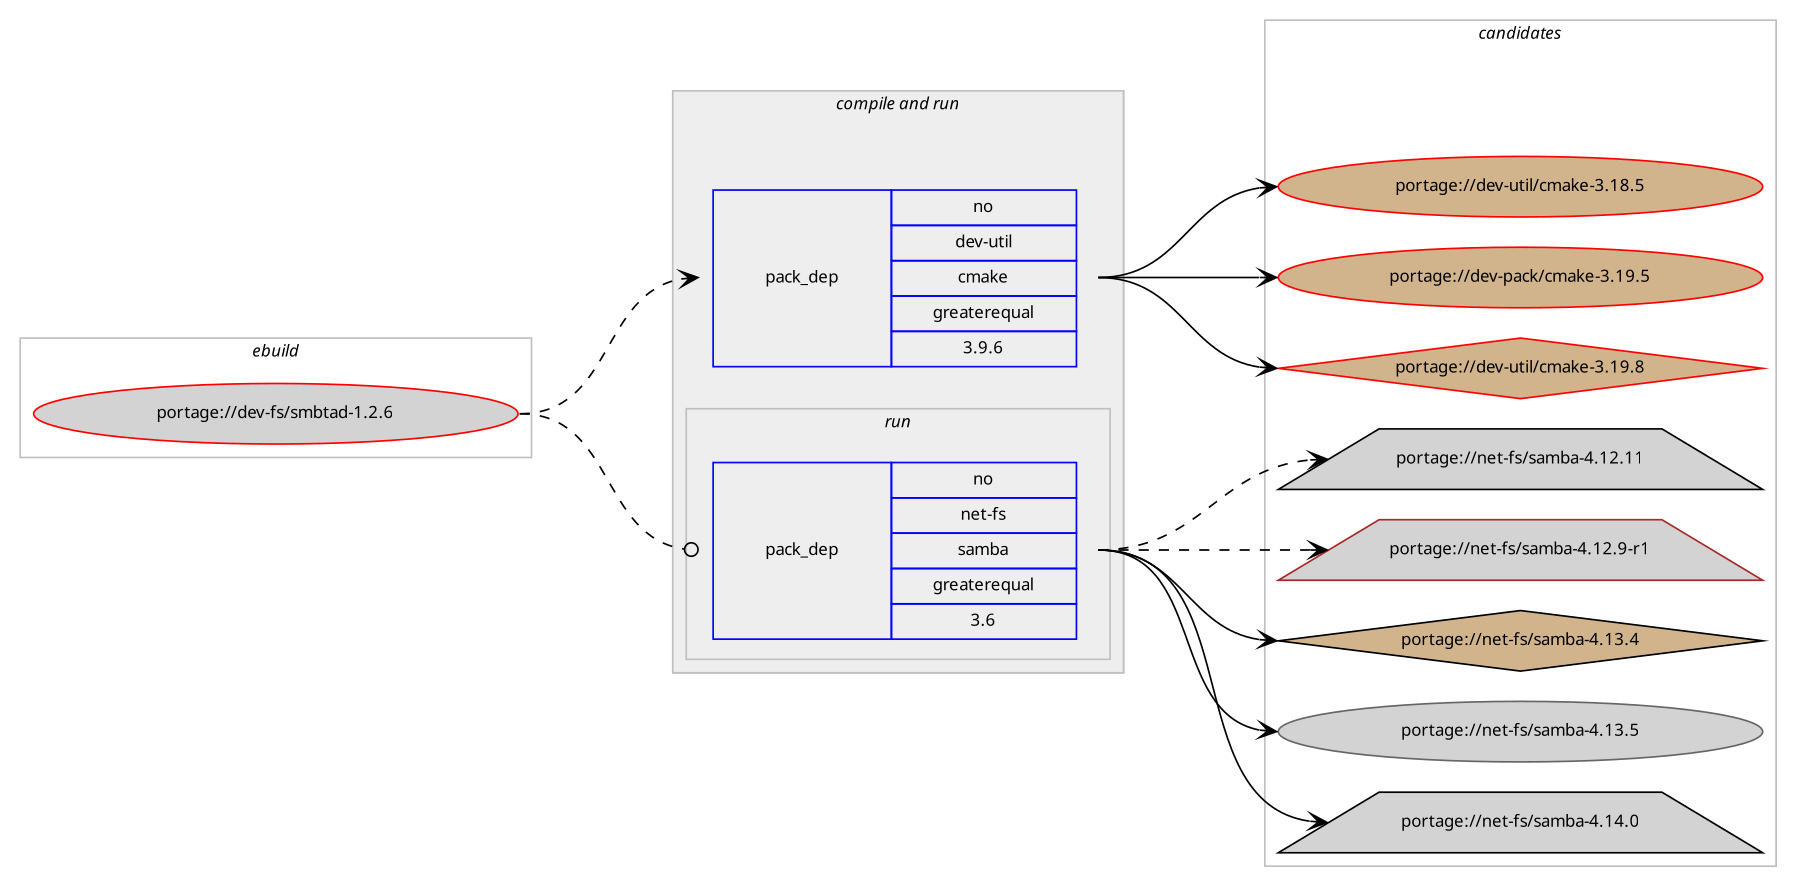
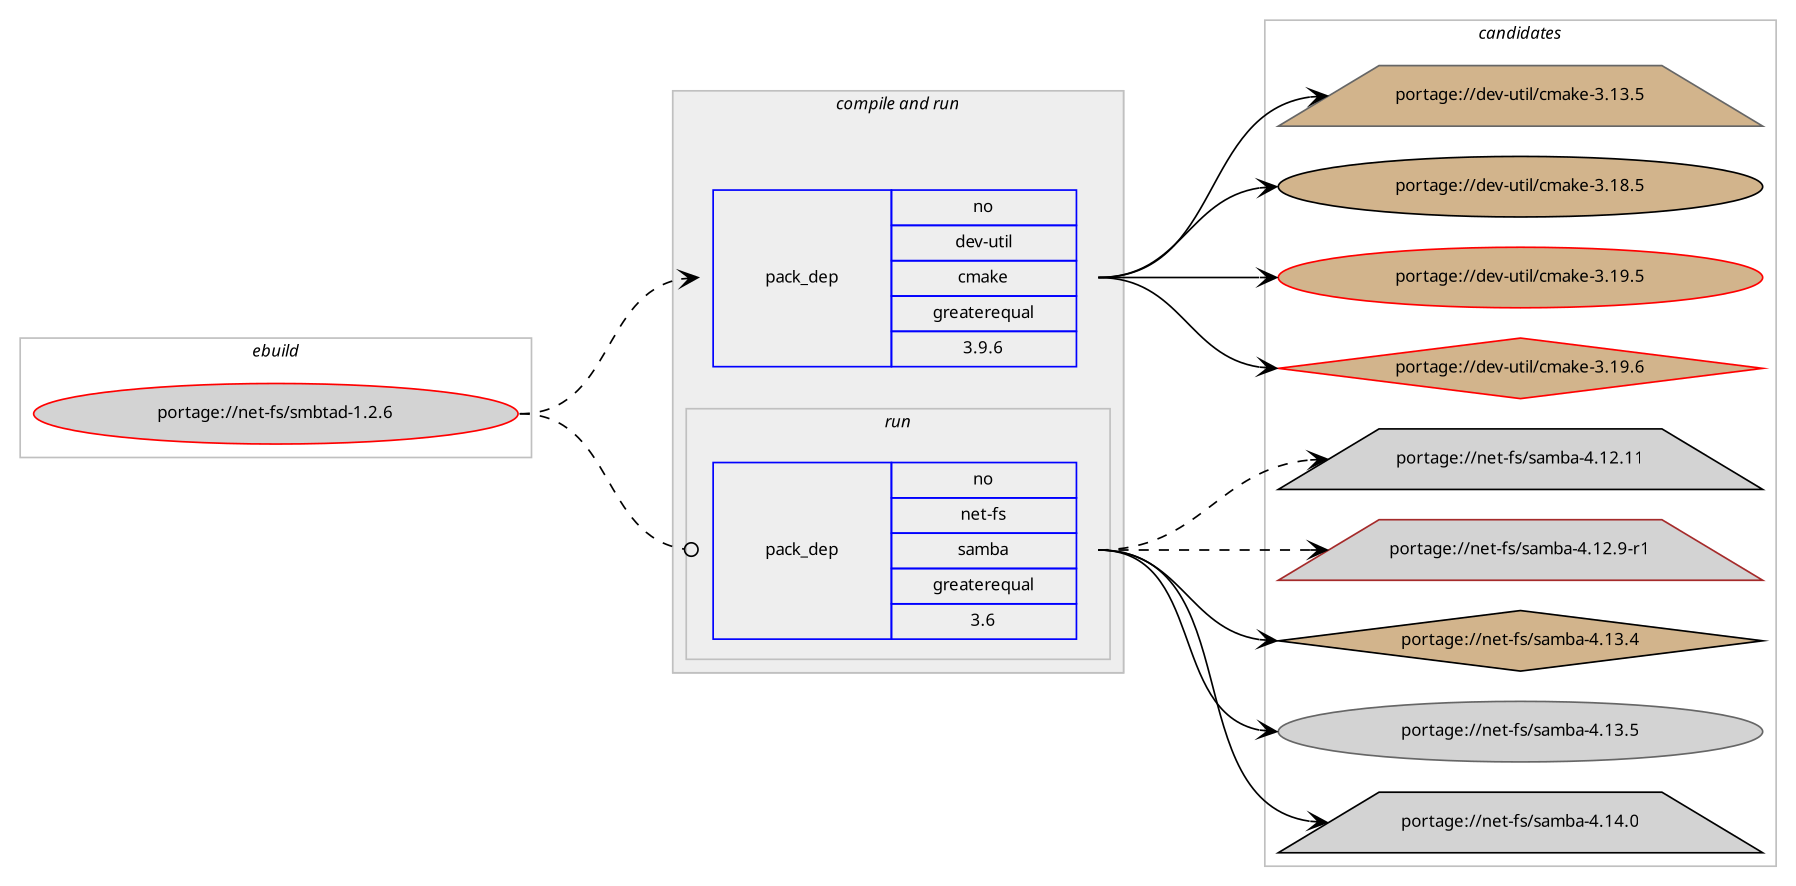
node "portage://dev-util/cmake-3.13.5": added
node "portage://dev-util/cmake-3.18.5": color red -> black
node "portage://dev-pack/cmake-3.19.5": label "portage://dev-pack/cmake-3.19.5" -> "portage://dev-util/cmake-3.19.5"
node "portage://dev-util/cmake-3.19.8": label "portage://dev-util/cmake-3.19.8" -> "portage://dev-util/cmake-3.19.6"
node "portage://dev-fs/smbtad-1.2.6": label "portage://dev-fs/smbtad-1.2.6" -> "portage://net-fs/smbtad-1.2.6"
